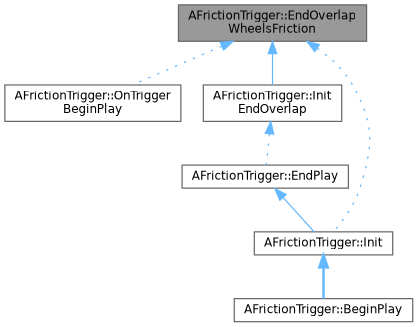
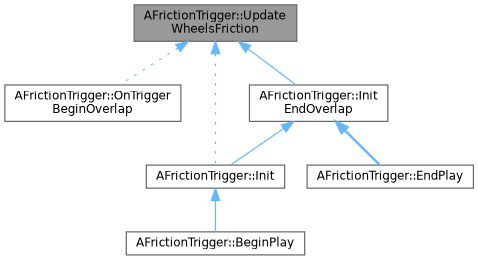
node "AFrictionTrigger::EndOverlap WheelsFriction": label "AFrictionTrigger::EndOverlap WheelsFriction" -> "AFrictionTrigger::Update WheelsFriction"
node "AFrictionTrigger::OnTrigger BeginPlay": label "AFrictionTrigger::OnTrigger BeginPlay" -> "AFrictionTrigger::OnTrigger BeginOverlap"
edge "AFrictionTrigger::EndPlay" -> "AFrictionTrigger::Init EndOverlap": style dotted -> bold
edge "AFrictionTrigger::Init" -> "AFrictionTrigger::EndPlay": now "AFrictionTrigger::Init" -> "AFrictionTrigger::Init EndOverlap"
edge "AFrictionTrigger::BeginPlay" -> "AFrictionTrigger::Init": style bold -> solid
